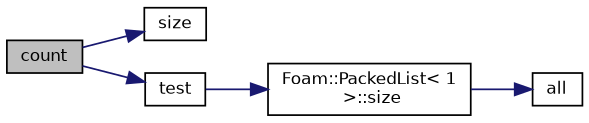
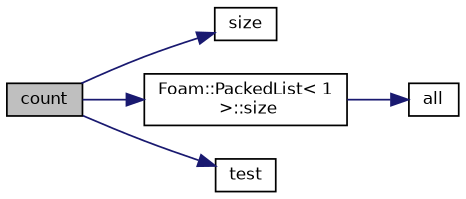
edge "test" -> "Foam::PackedList< 1 >::size": now "count" -> "Foam::PackedList< 1 >::size"
